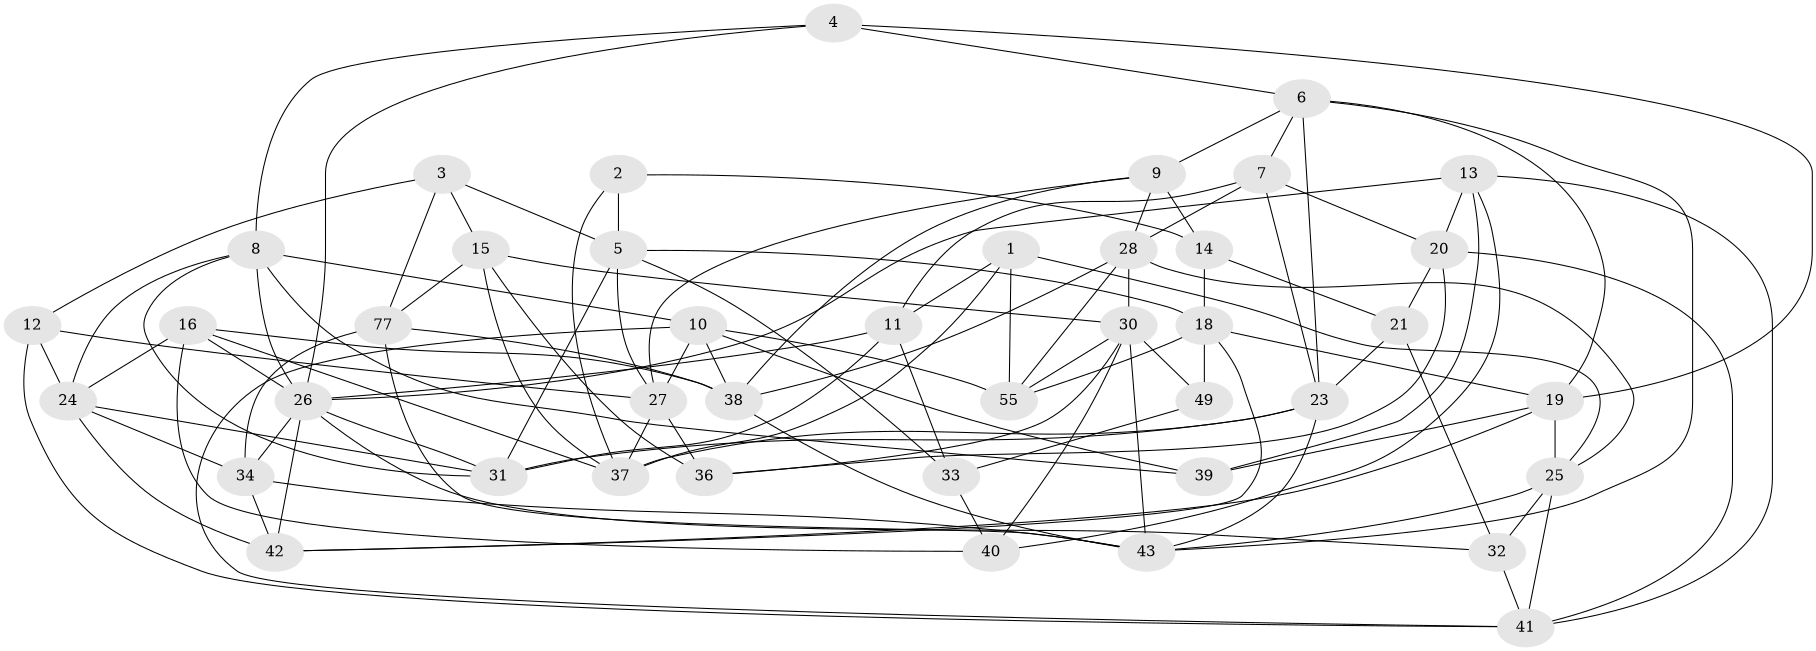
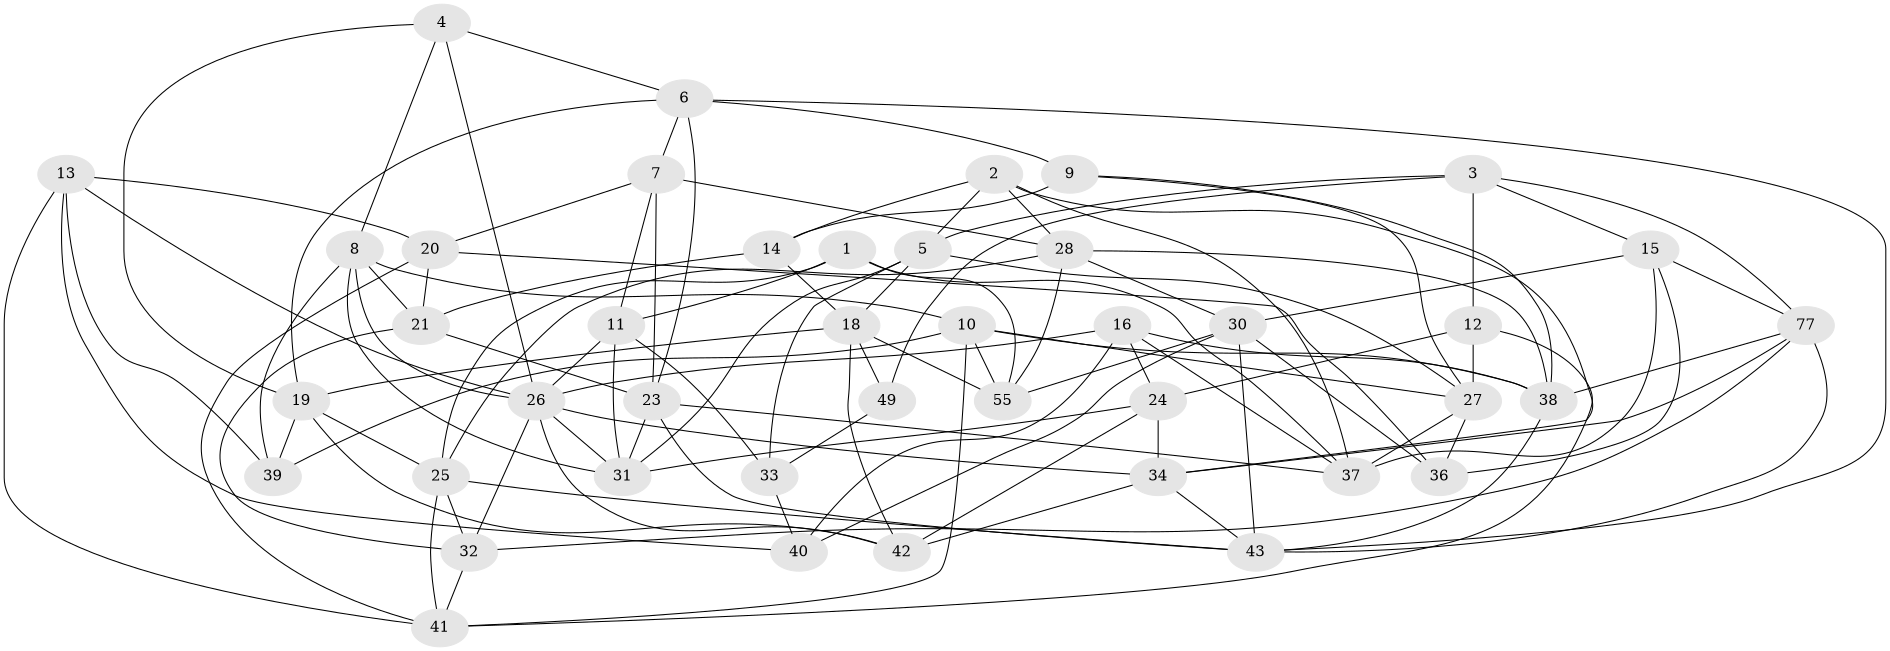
edge "9" -- "28": now "2" -- "28"
edge "8" -- "24": now "8" -- "21"
edge "2" -- "34": added
edge "30" -- "49": now "3" -- "49"
edge "77" -- "32": added
